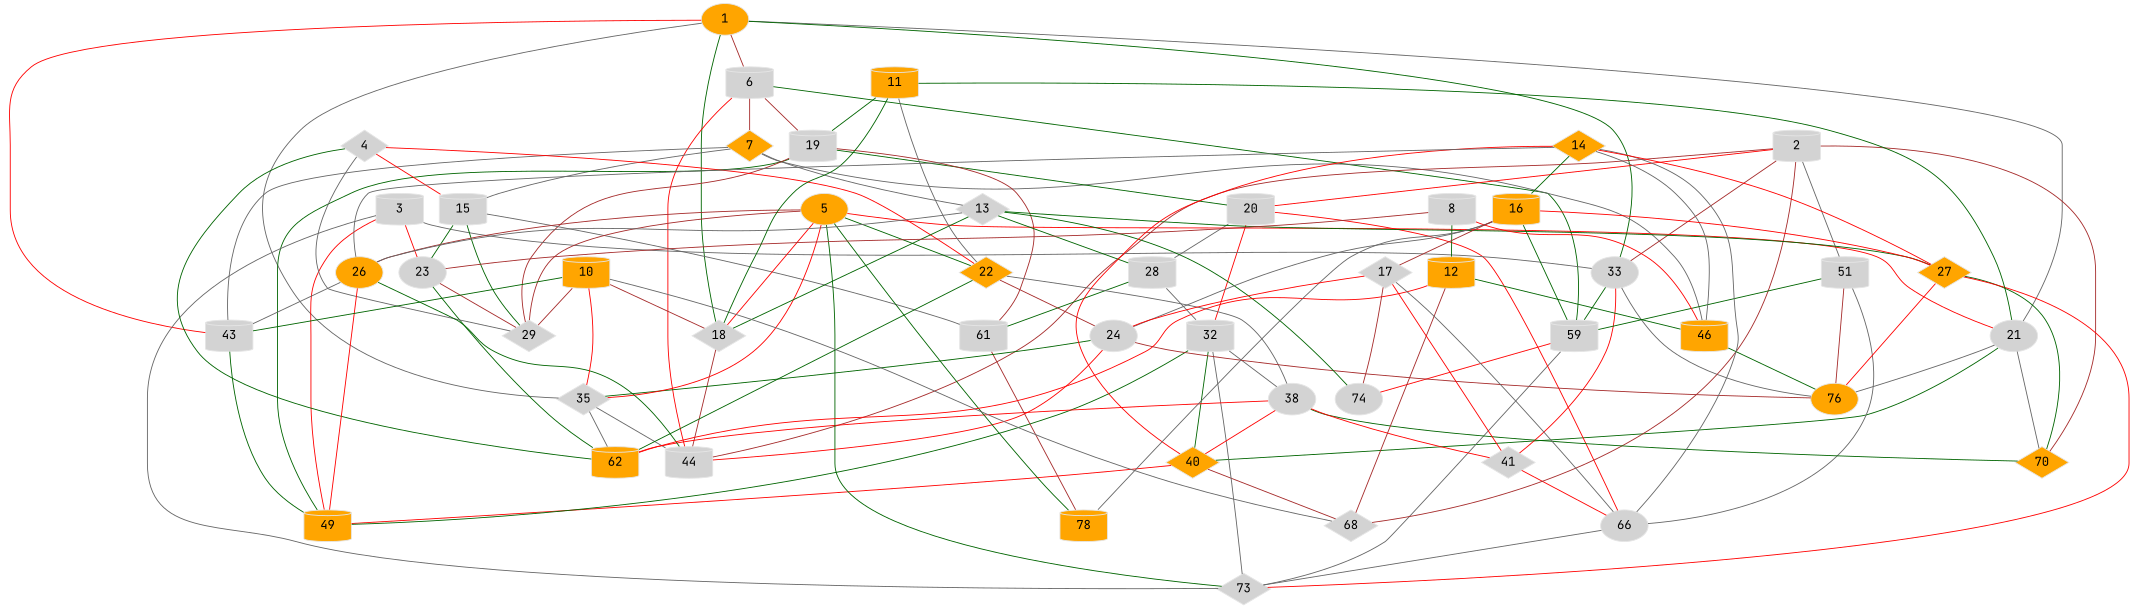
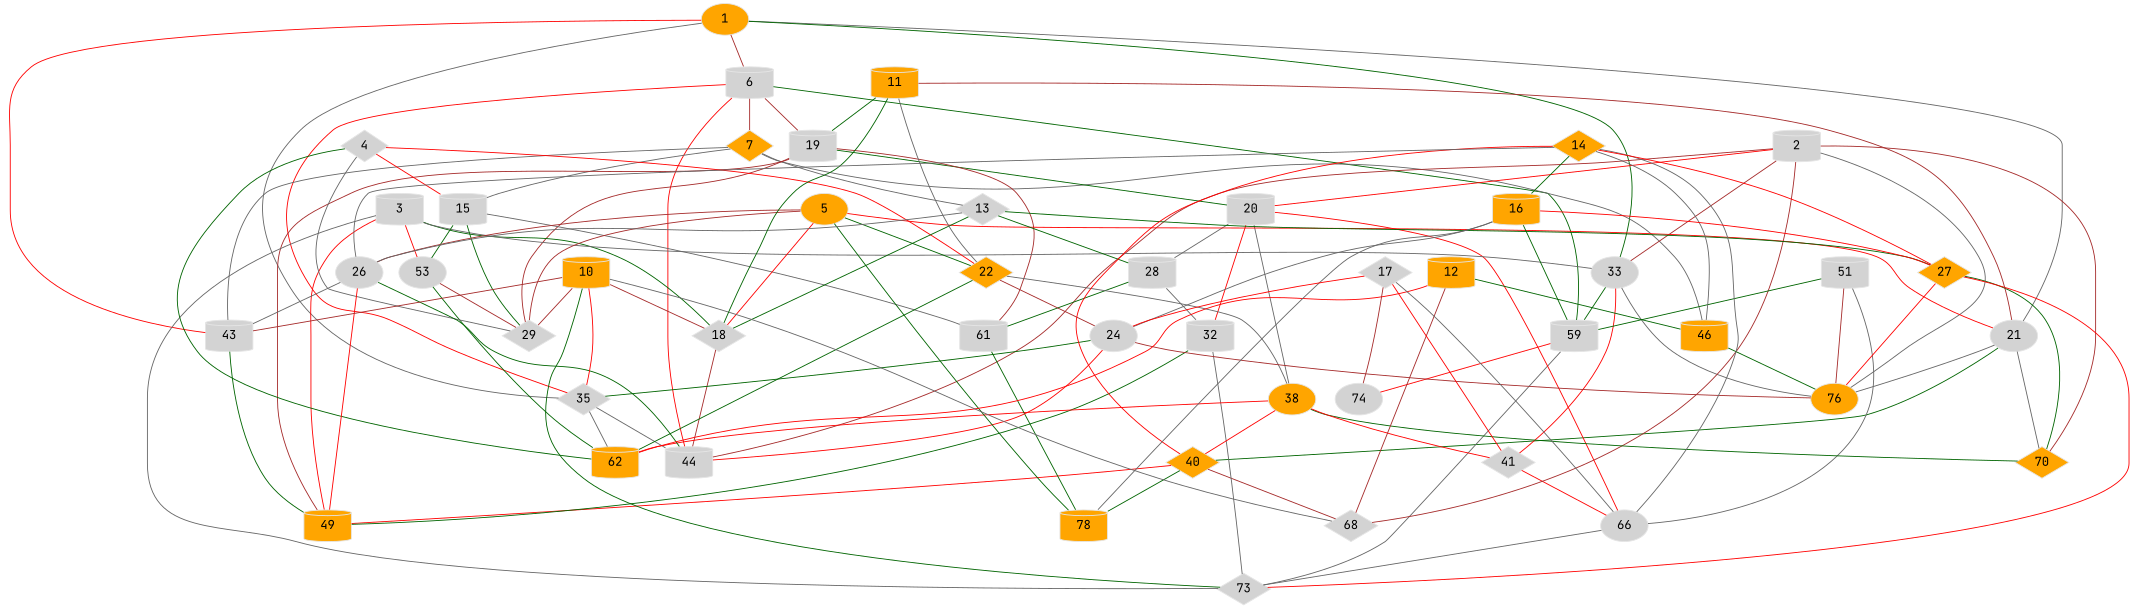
edge "11" -- "21": color darkgreen -> brown
edge "1" -- "18": now "3" -- "18"
edge "19" -- "49": color darkgreen -> brown
edge "2" -- "51": now "2" -- "76"
node "8": removed
edge "16" -- "17": removed
edge "13" -- "74": removed
node "26": fillcolor orange -> lightgrey
node "23": label "23" -> "53"
edge "10" -- "43": color darkgreen -> brown
edge "5" -- "35": now "6" -- "35"
edge "32" -- "38": now "20" -- "38"
edge "32" -- "40": now "78" -- "40"
node "38": fillcolor lightgrey -> orange
edge "61" -- "78": color brown -> darkgreen
edge "5" -- "73": now "10" -- "73"
